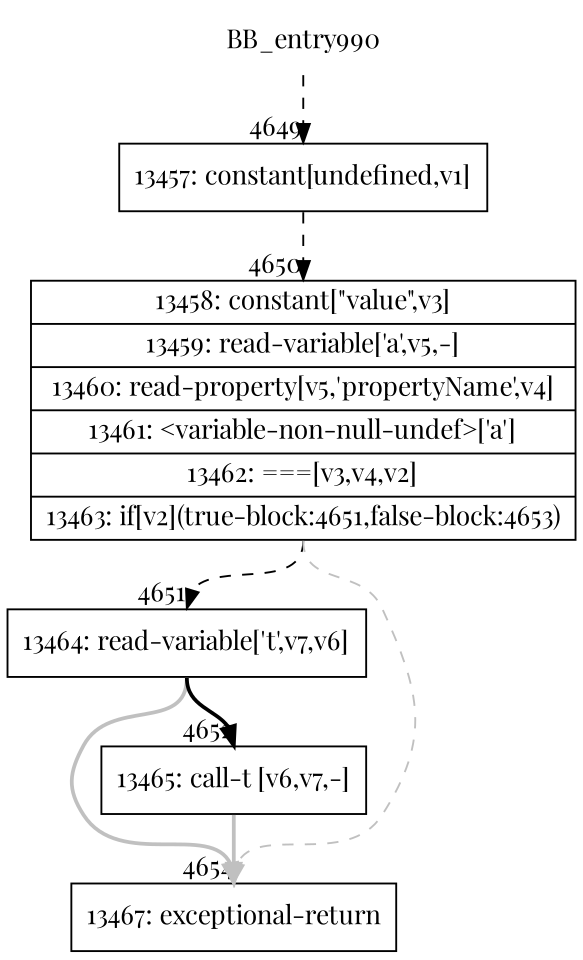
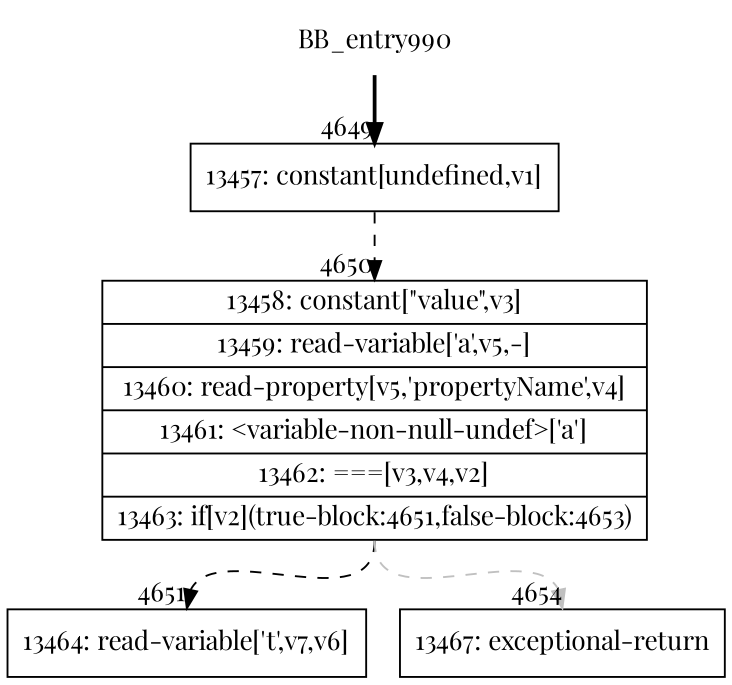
edge "BB_entry990" -> "13457: constant[undefined,v1]": style dashed -> bold
node "13465: call-t [v6,v7,-]": removed
edge "13464: read-variable['t',v7,v6]" -> "13467: exceptional-return": removed
